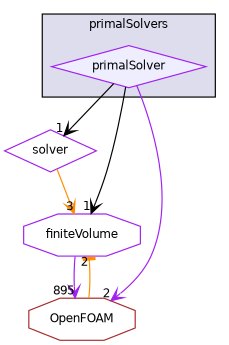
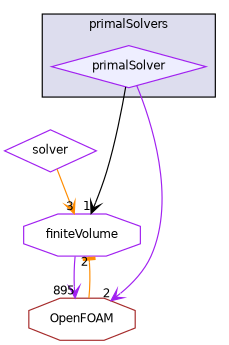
edge "primalSolver" -> "solver": removed
